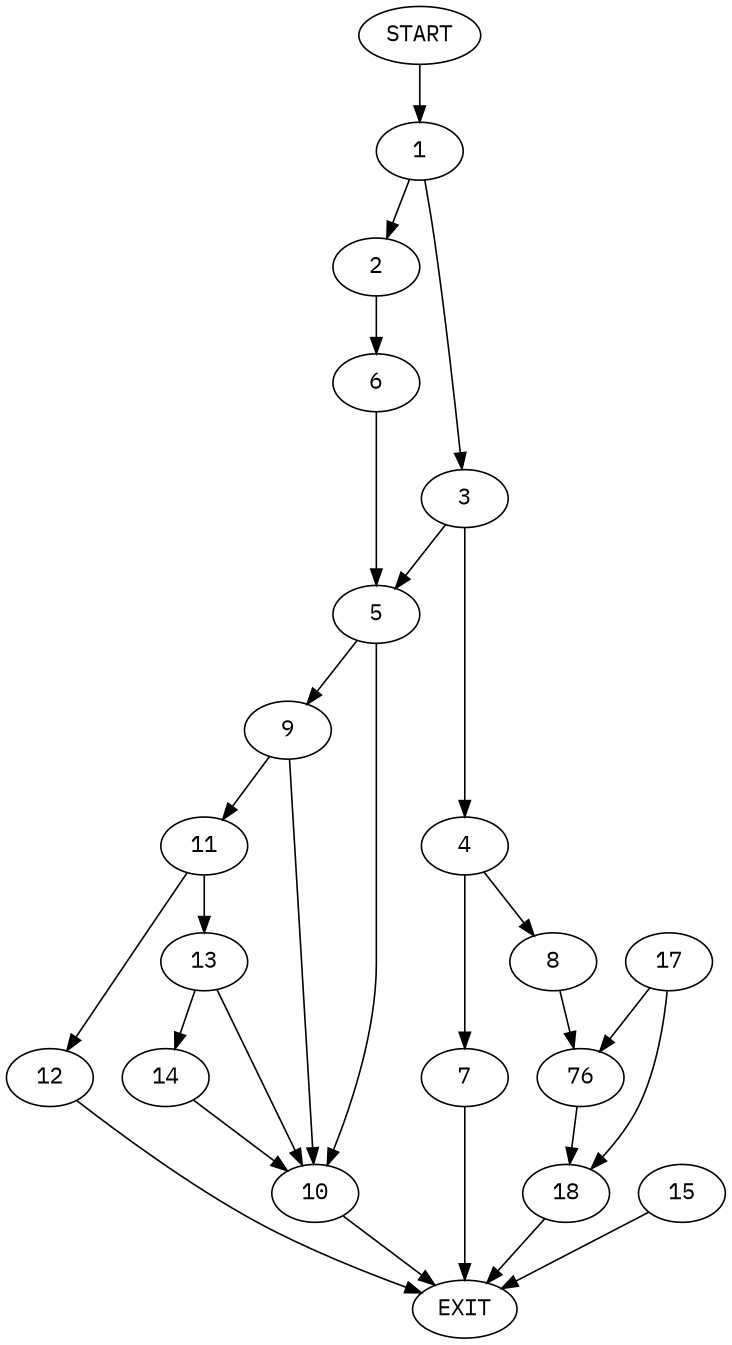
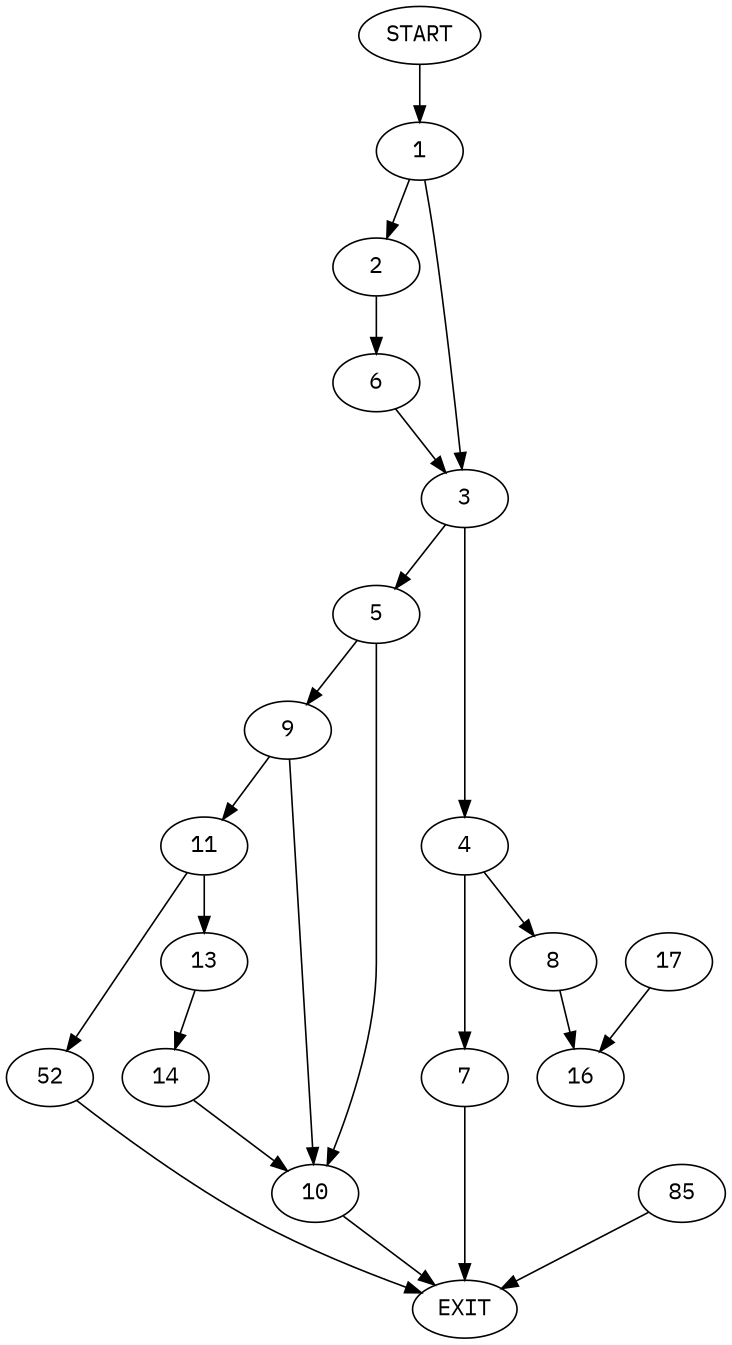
edge "6" -> "5": now "6" -> "3"
edge "13" -> "10": removed
node "12": label "12" -> "52"
node "76": label "76" -> "16"
node "18": removed
node "15": label "15" -> "85"
